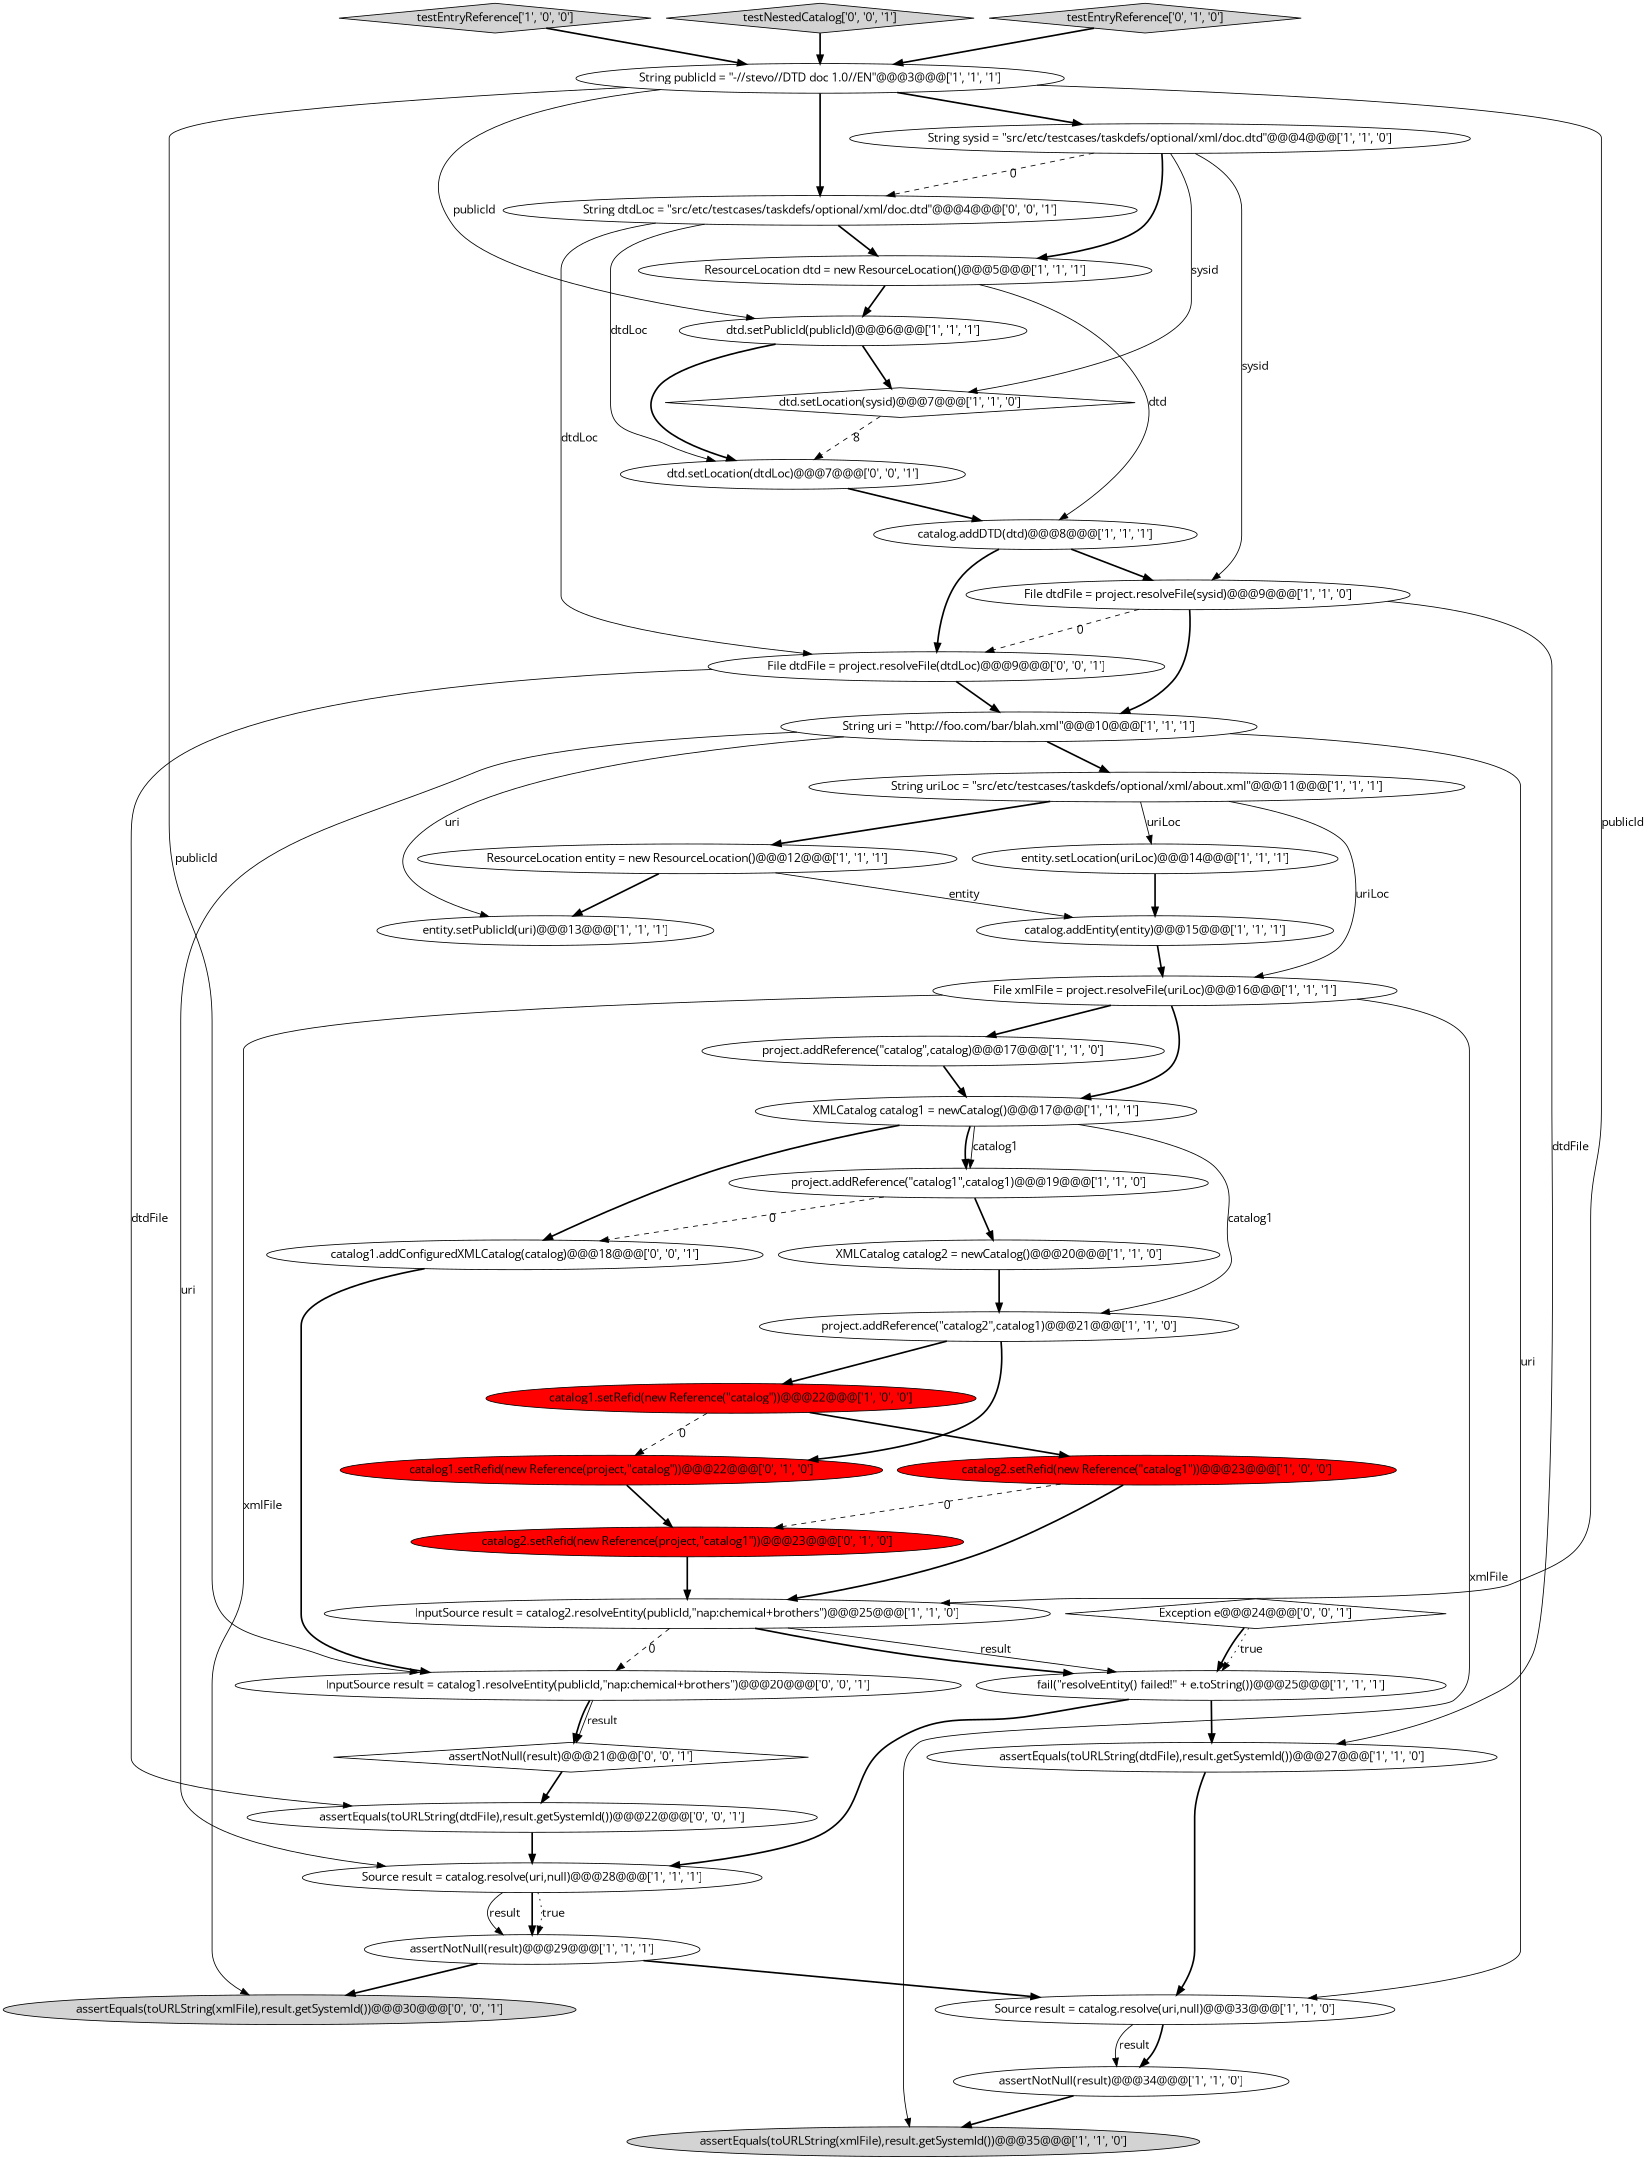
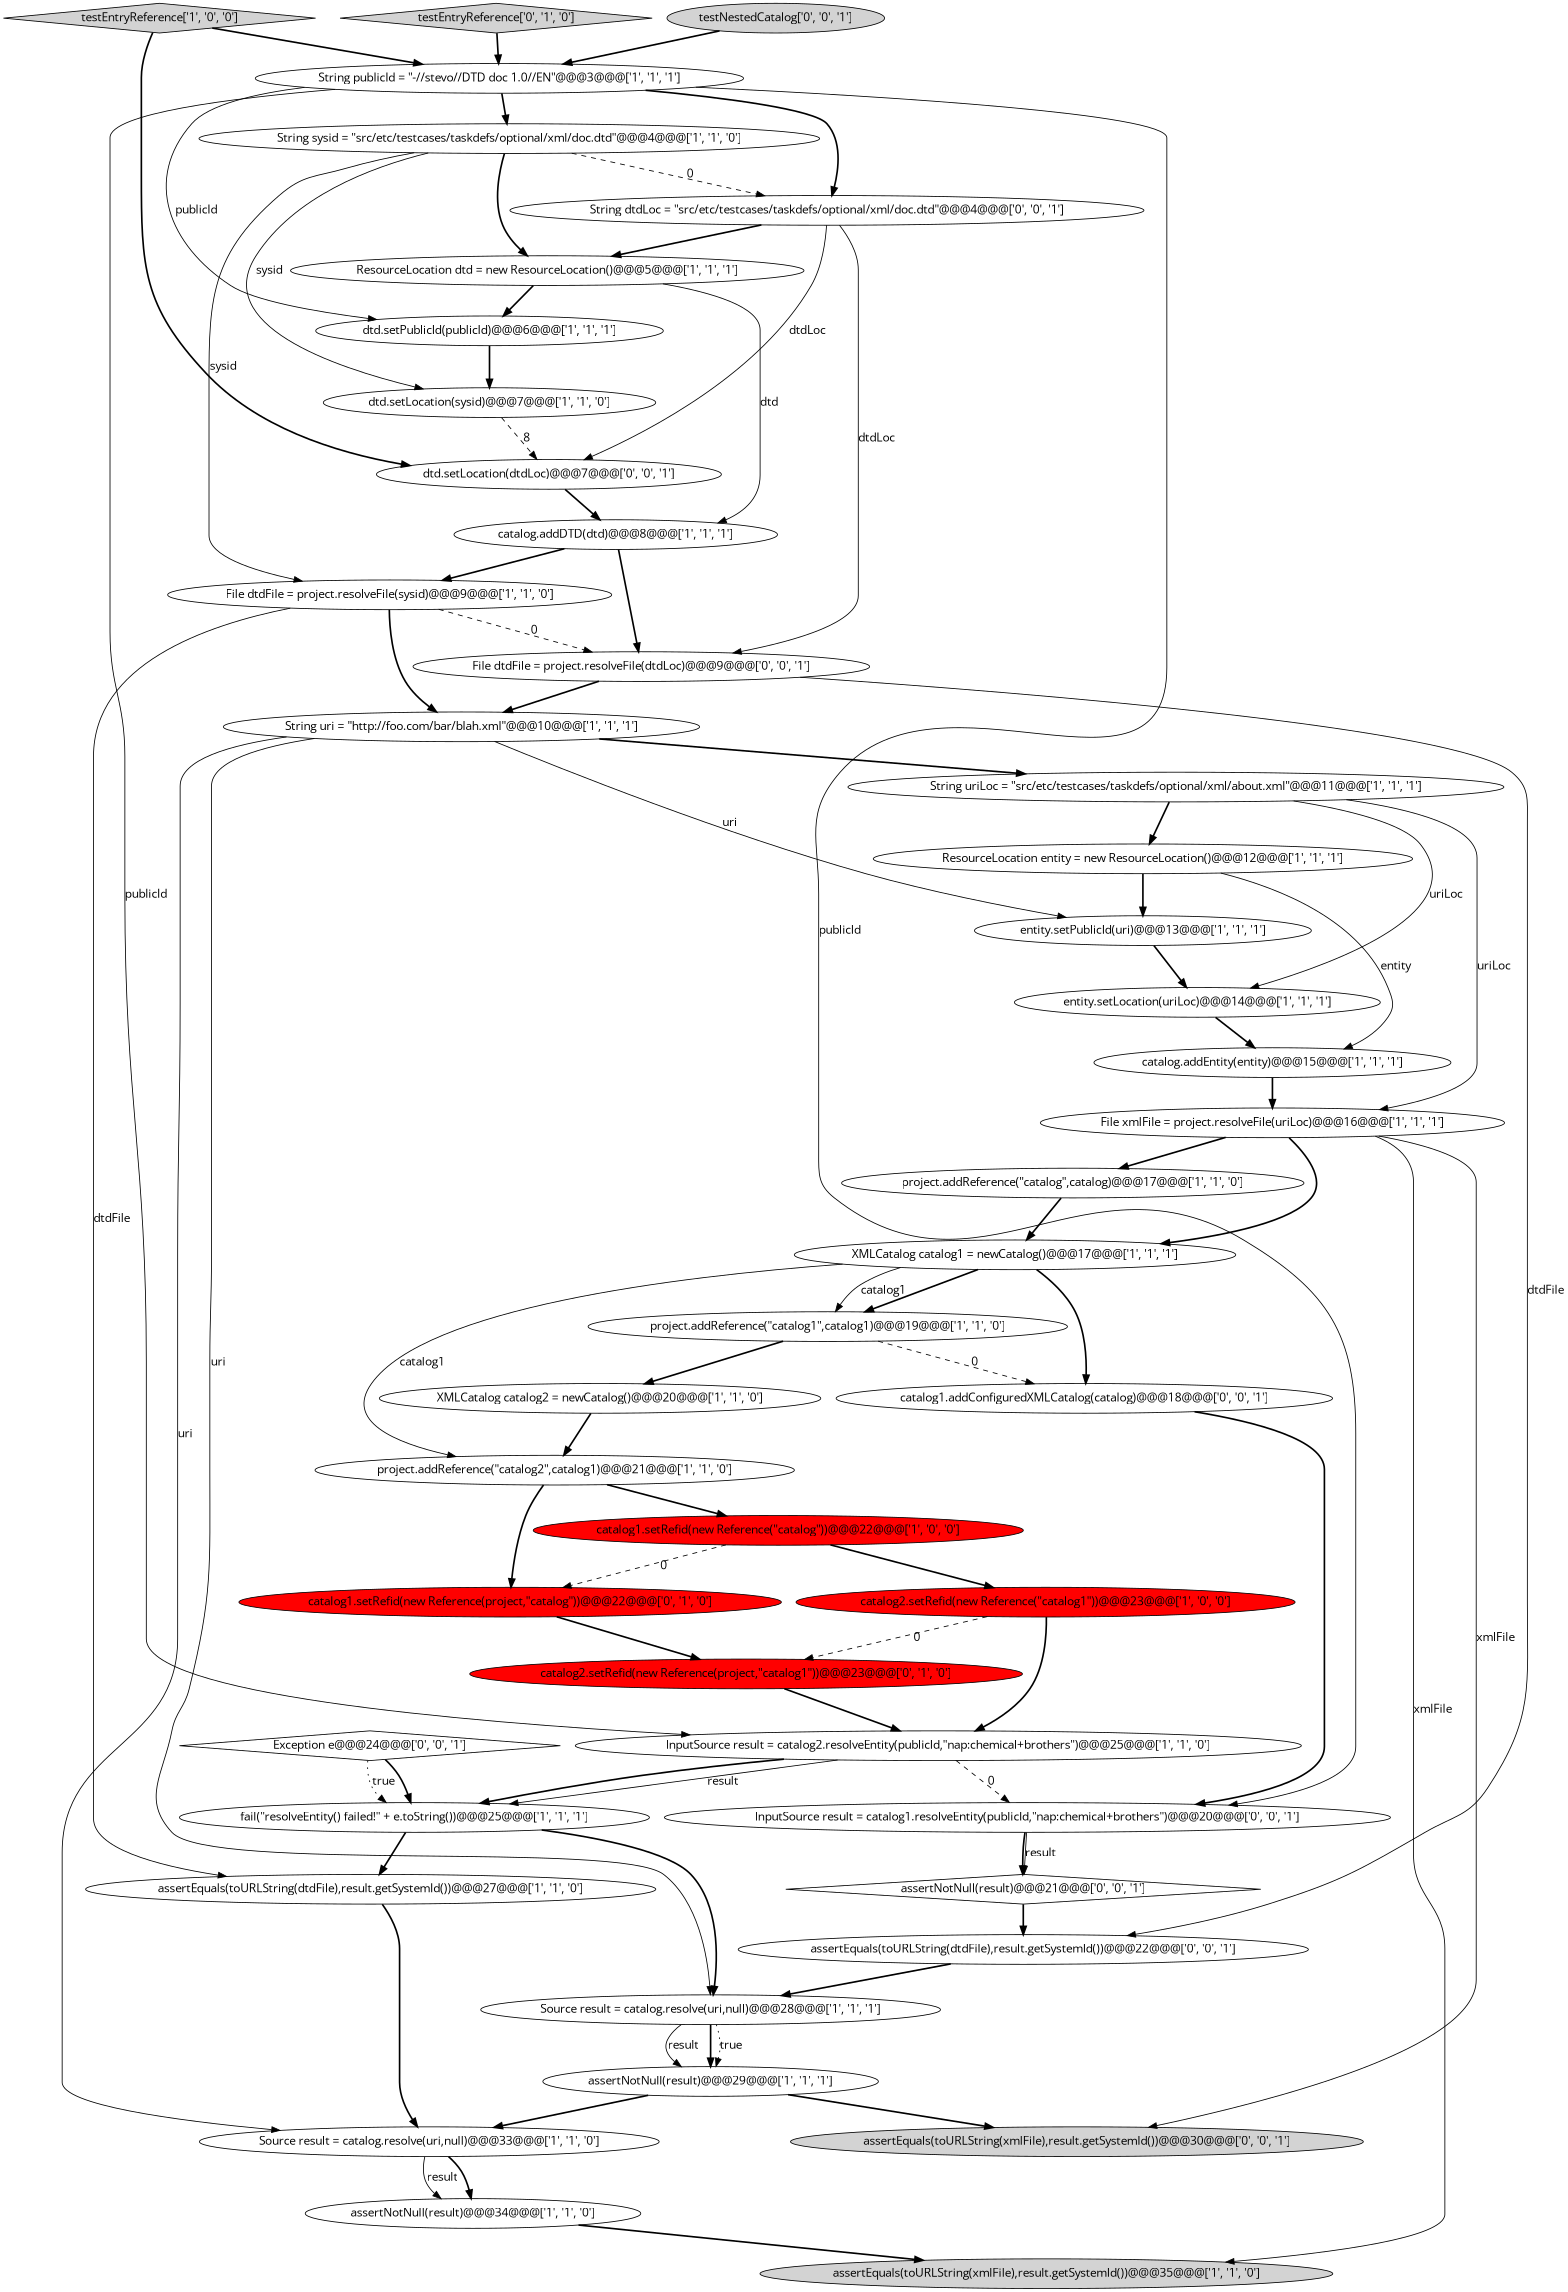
node "testNestedCatalog['0', '0', '1']": shape diamond -> ellipse
edge "dtd.setPublicId(publicId)@@@6@@@['1', '1', '1']" -> "dtd.setLocation(dtdLoc)@@@7@@@['0', '0', '1']": now "testEntryReference['1', '0', '0']" -> "dtd.setLocation(dtdLoc)@@@7@@@['0', '0', '1']"
node "dtd.setLocation(sysid)@@@7@@@['1', '1', '0']": shape diamond -> ellipse
edge "entity.setPublicId(uri)@@@13@@@['1', '1', '1']" -> "entity.setLocation(uriLoc)@@@14@@@['1', '1', '1']": added
